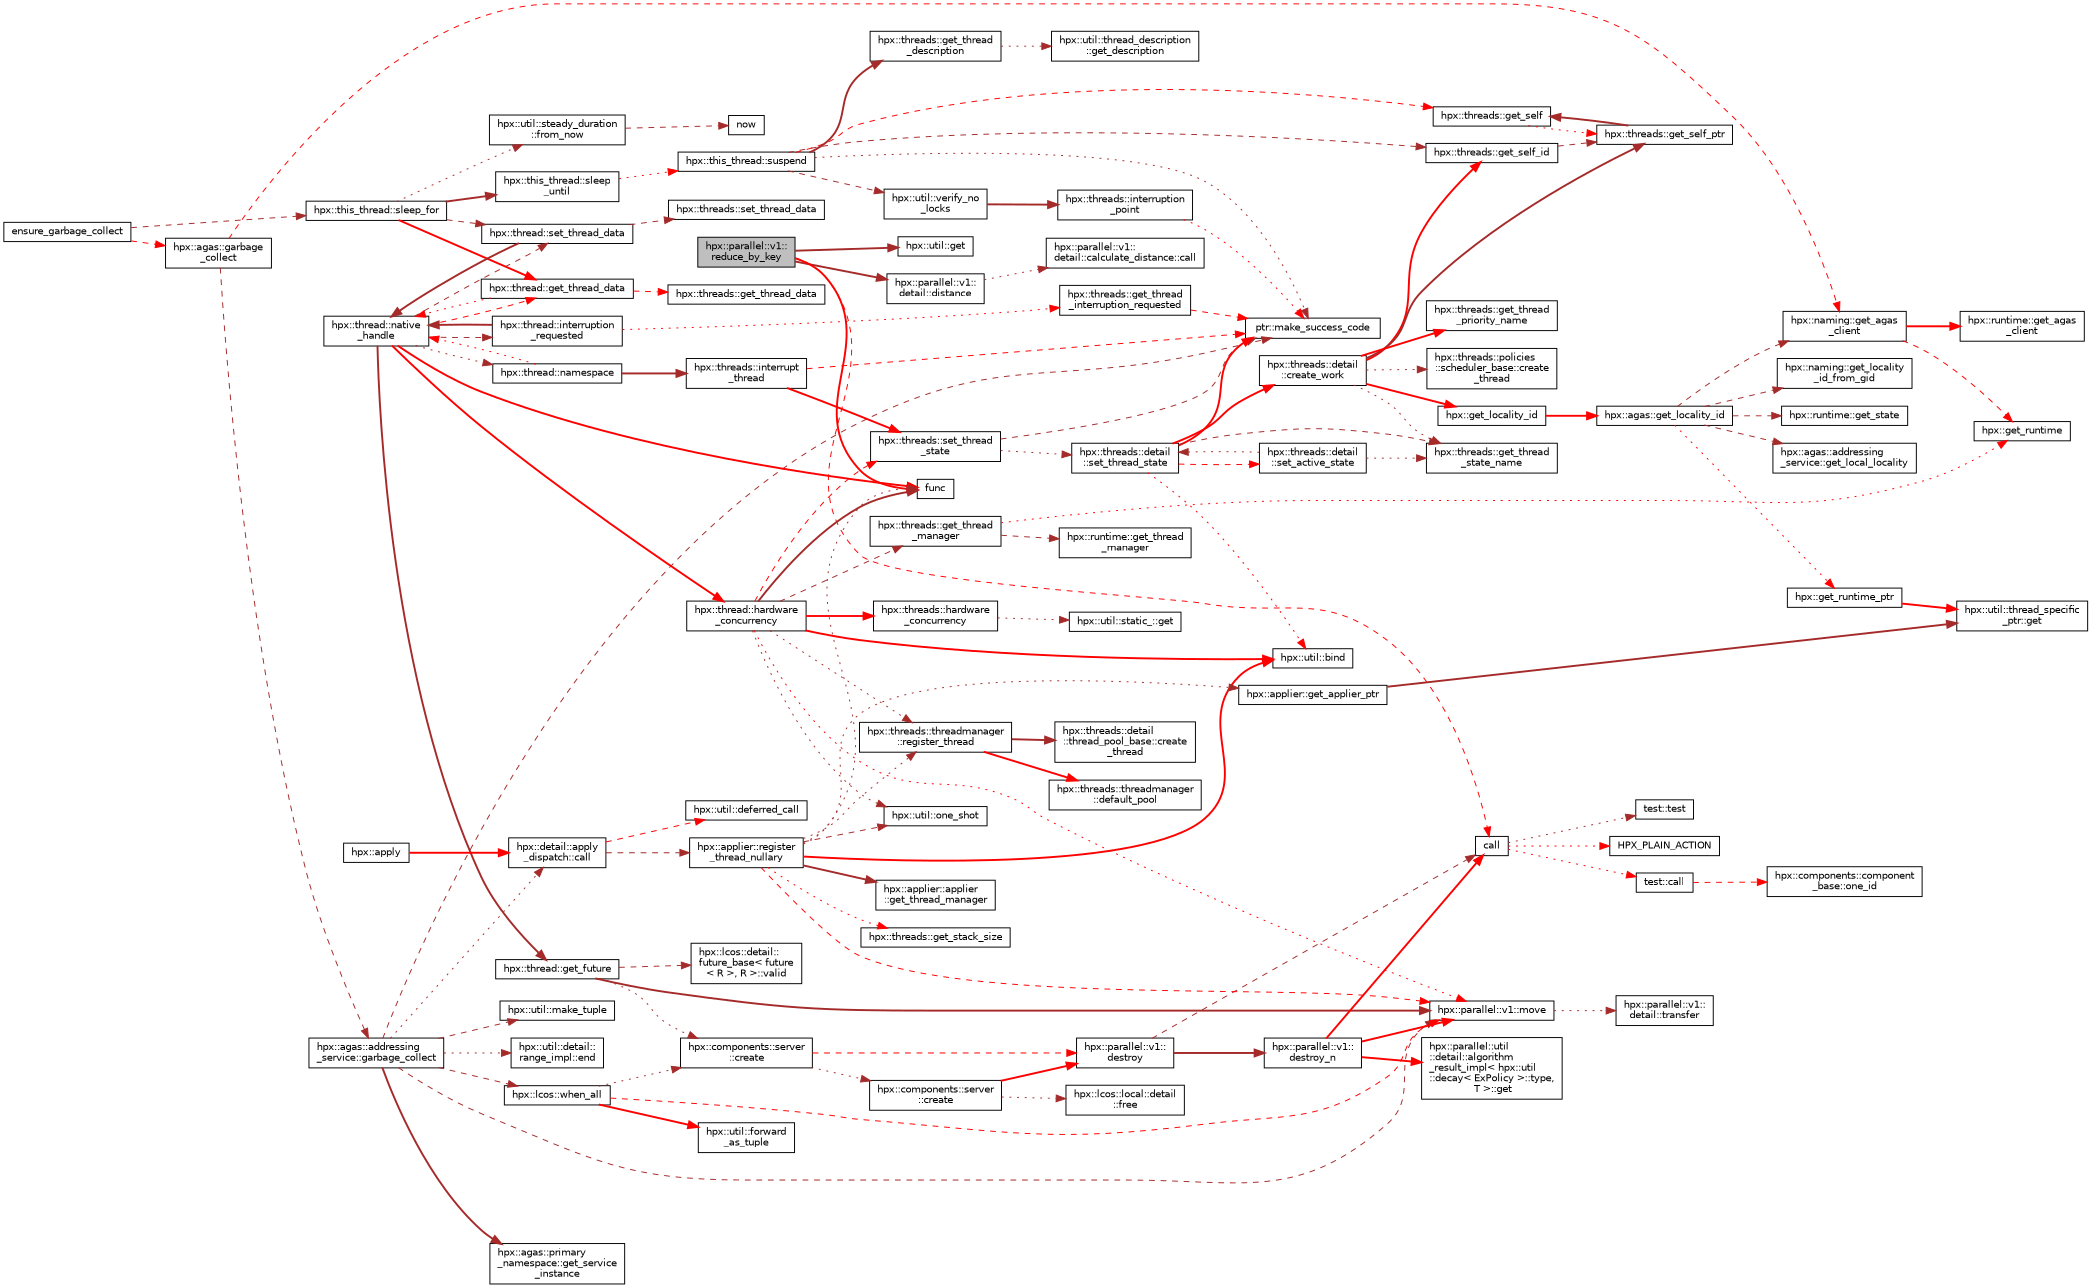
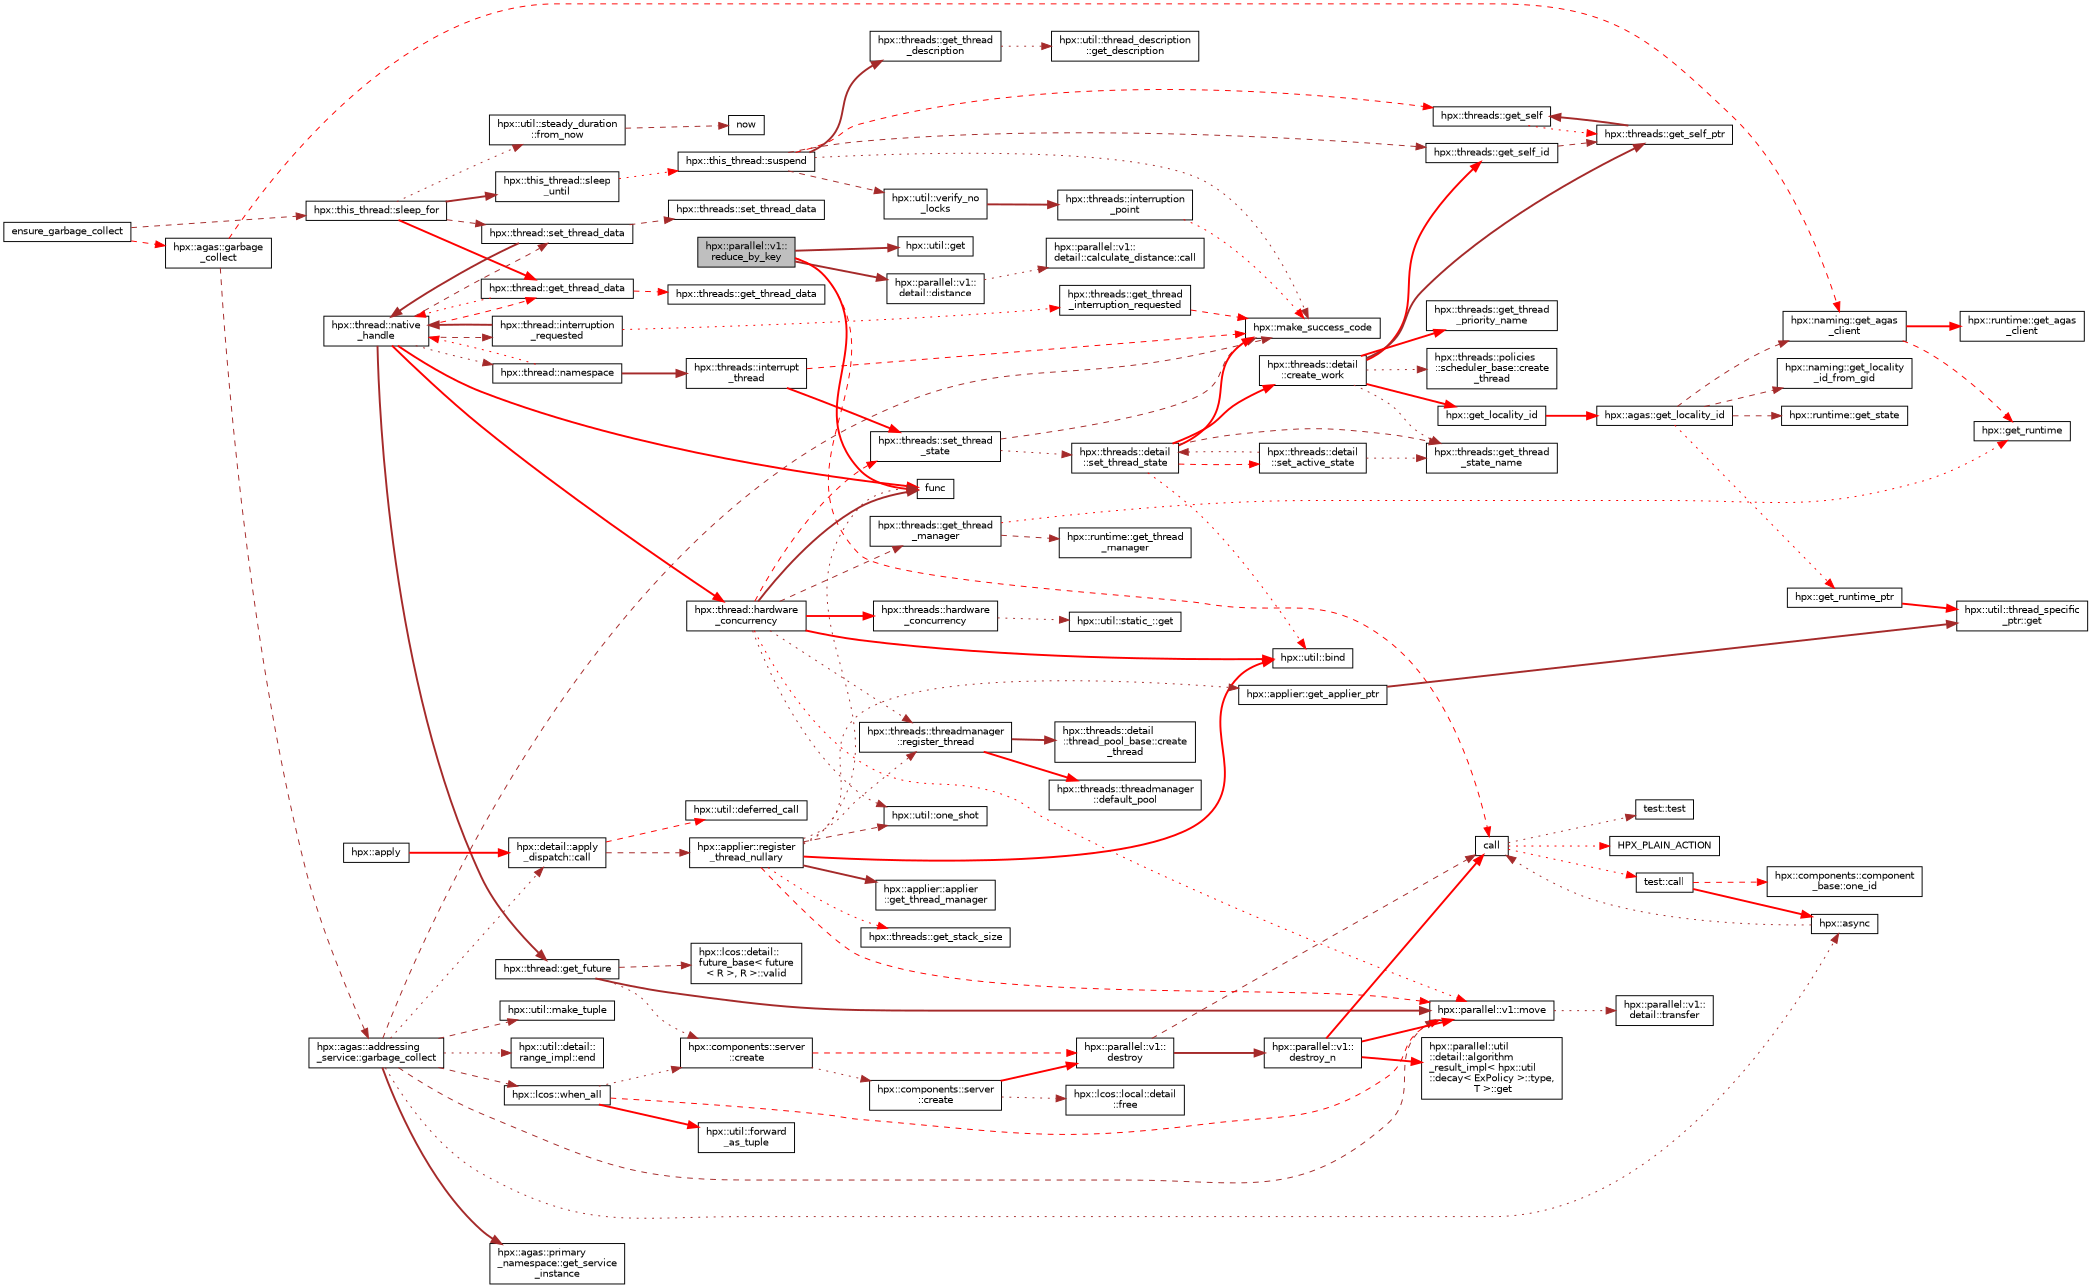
node "ptr::make_success_code": label "ptr::make_success_code" -> "hpx::make_success_code"
node "hpx::agas::addressing _service::get_local_locality": removed
node "hpx::async": added
